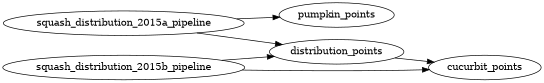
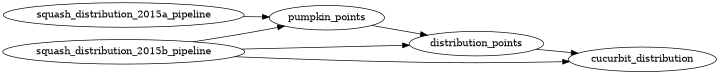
edge "squash_distribution_2015b_pipeline" -> "pumpkin_points": added
edge "squash_distribution_2015a_pipeline" -> "distribution_points": now "pumpkin_points" -> "distribution_points"
node "cucurbit_points": label "cucurbit_points" -> "cucurbit_distribution"
